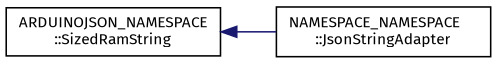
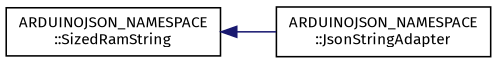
node "NAMESPACE_NAMESPACE ::JsonStringAdapter": label "NAMESPACE_NAMESPACE ::JsonStringAdapter" -> "ARDUINOJSON_NAMESPACE ::JsonStringAdapter"
